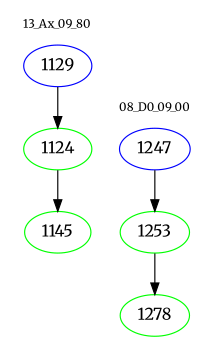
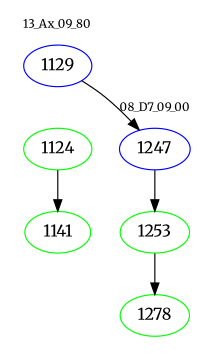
edge "1129" -> "1124": now "1129" -> "1247"
cluster "08_D0_09_00": label "08_D0_09_00" -> "08_D7_09_00"
node "1145": label "1145" -> "1141"
